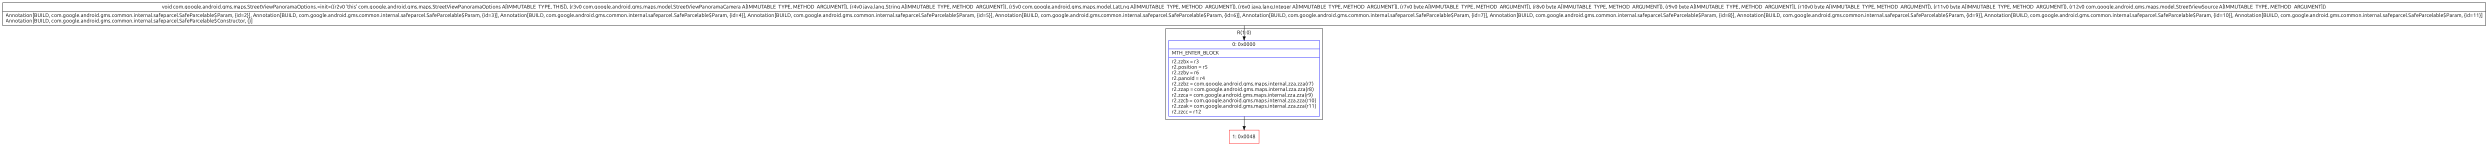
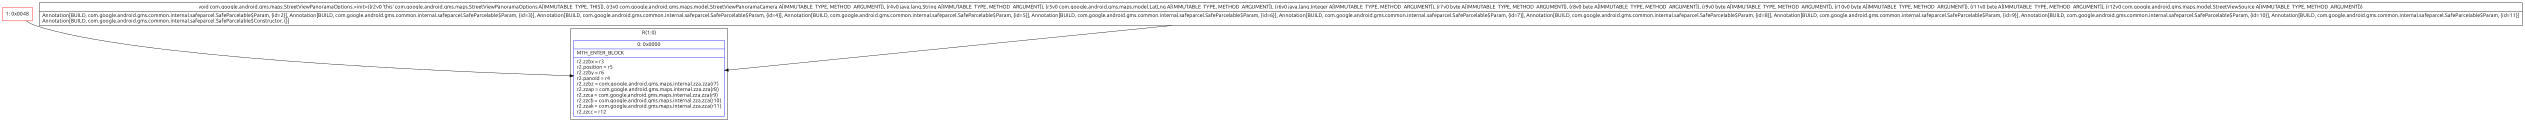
edge "0: 0x0000" -> "1: 0x0048": reversed
